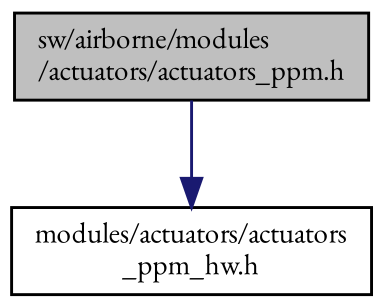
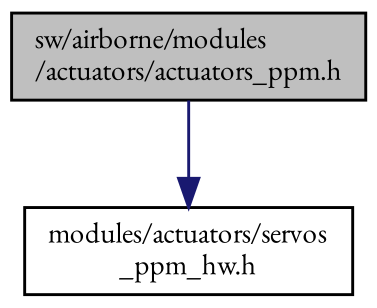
node "modules/actuators/actuators _ppm_hw.h": label "modules/actuators/actuators _ppm_hw.h" -> "modules/actuators/servos _ppm_hw.h"
